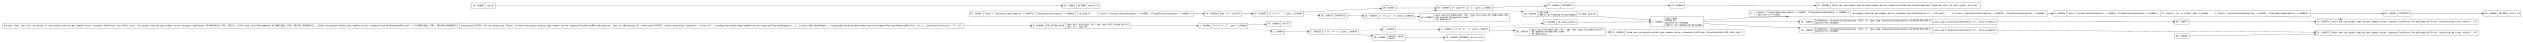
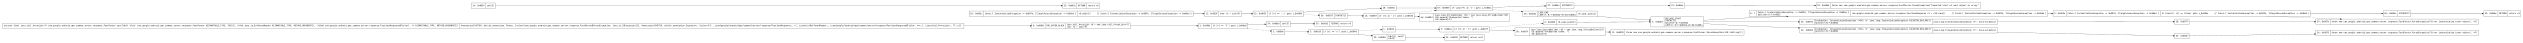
node "7: 0x0022": text "LOOP_START" -> "DECLARE_START"
node "35: 0x00a3": added
edge "24: 0x006d" -> "26: 0x0075": now "24: 0x006d" -> "25: 0x006e"
